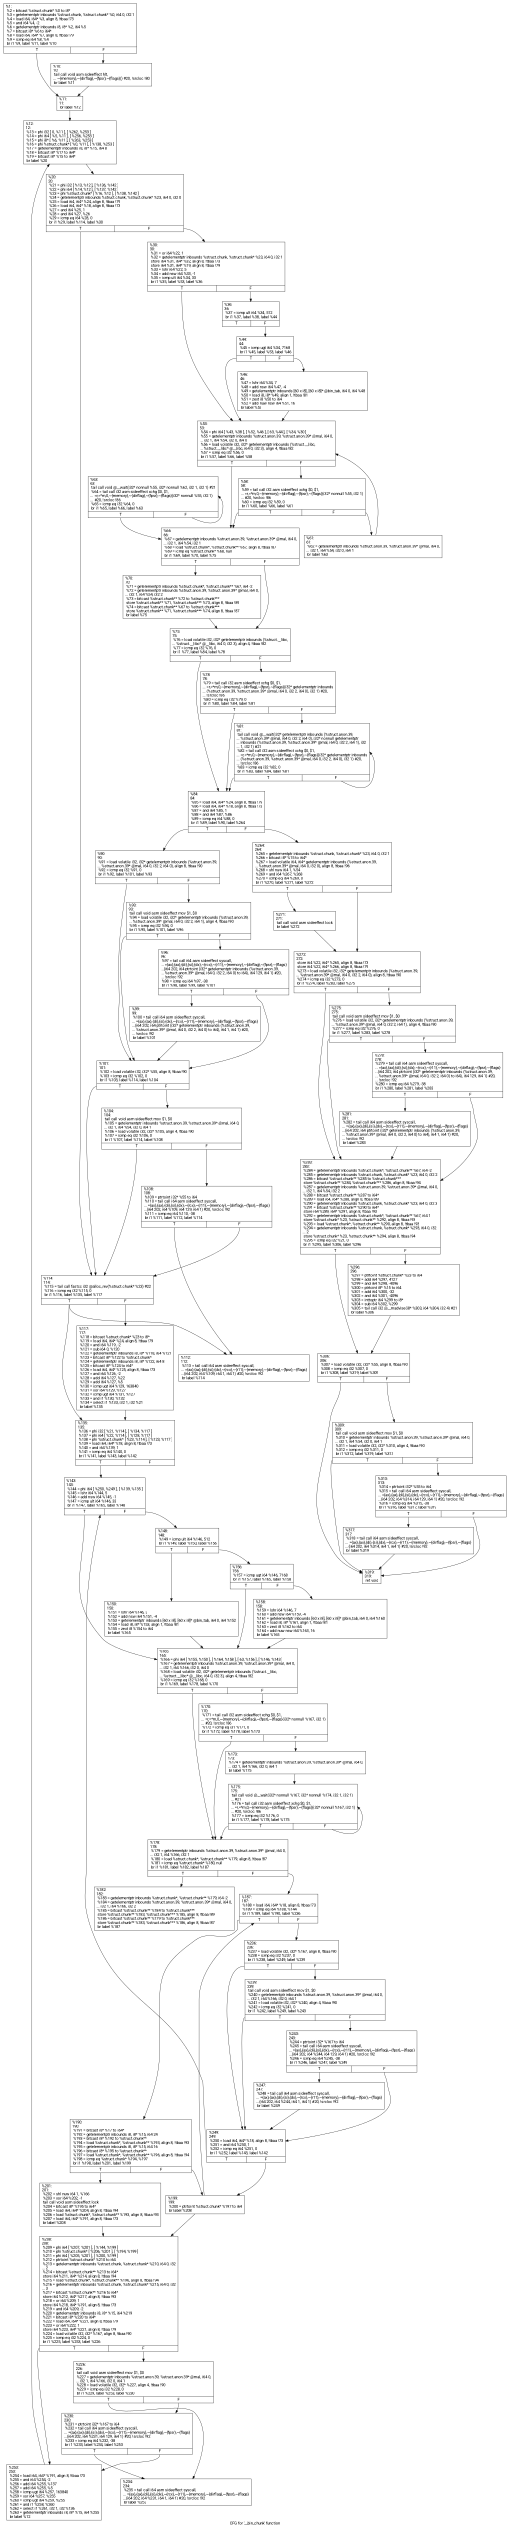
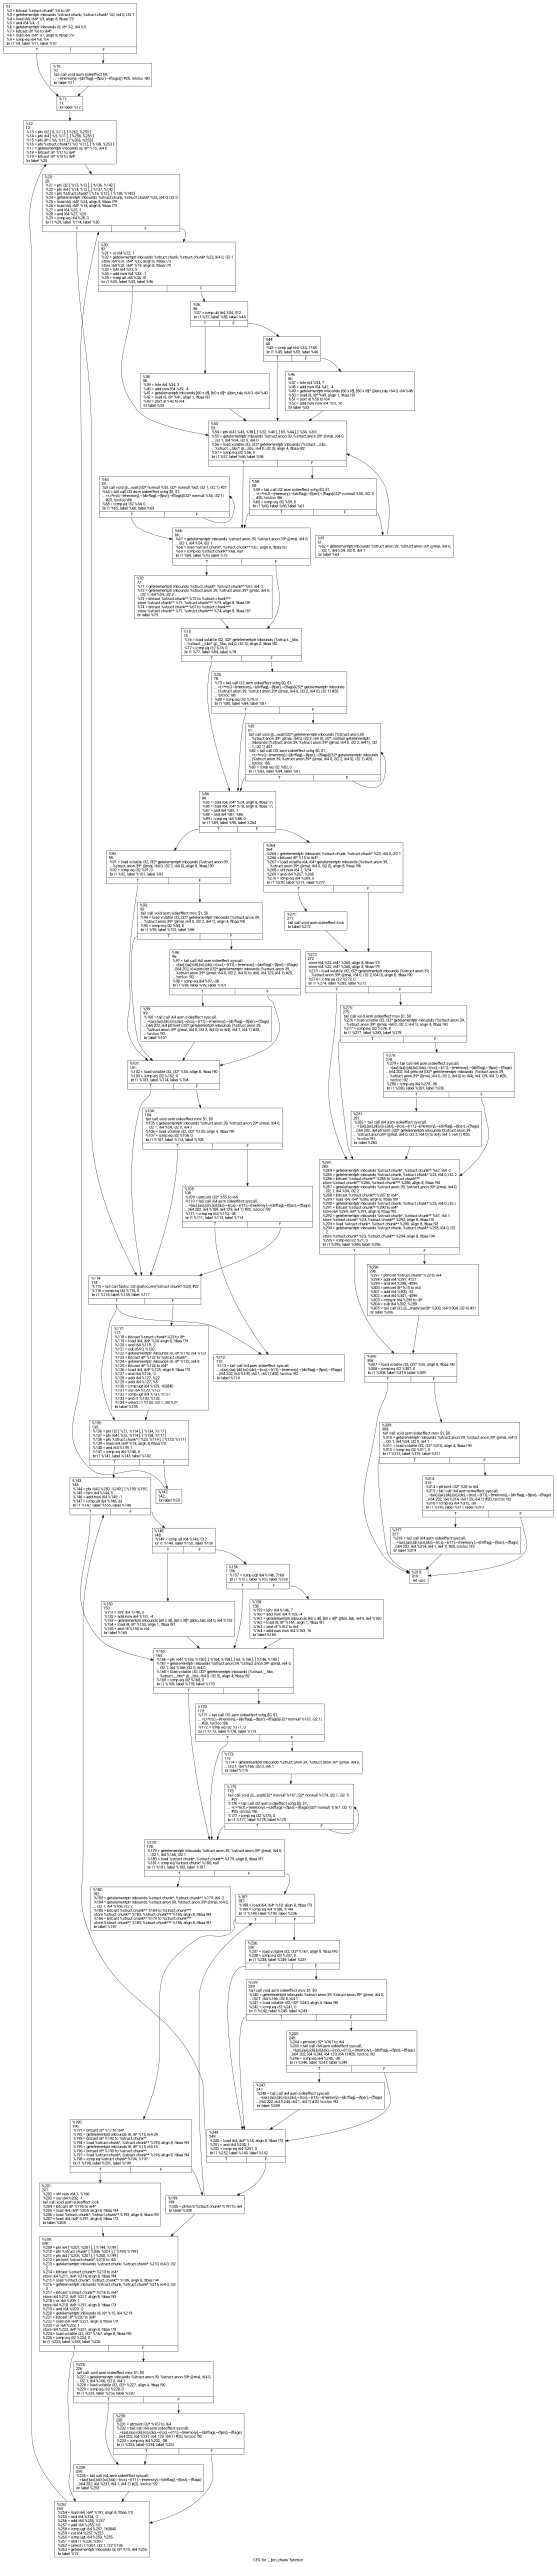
node "%38:": added
node "%142:": added
node "%170:": text "%172 = icmp eq i31 %171, 0" -> "%172 = icmp eq i32 %171, 0"
edge "%234:" -> "%253:": added
